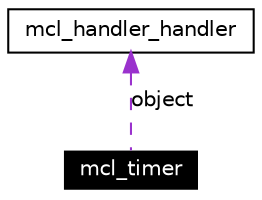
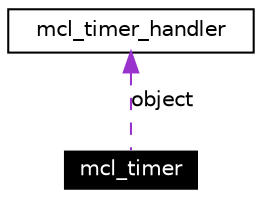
node "mcl_handler_handler": label "mcl_handler_handler" -> "mcl_timer_handler"
